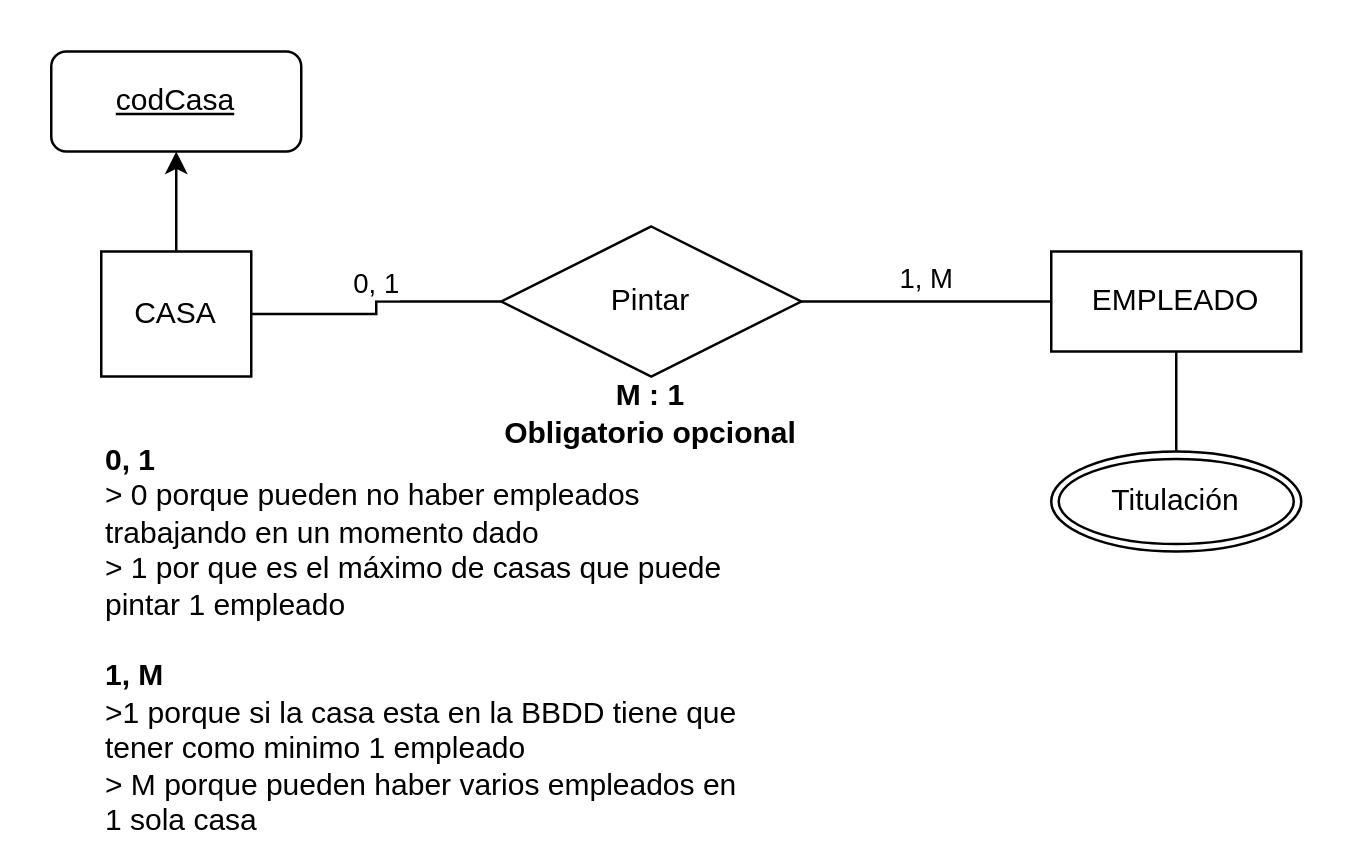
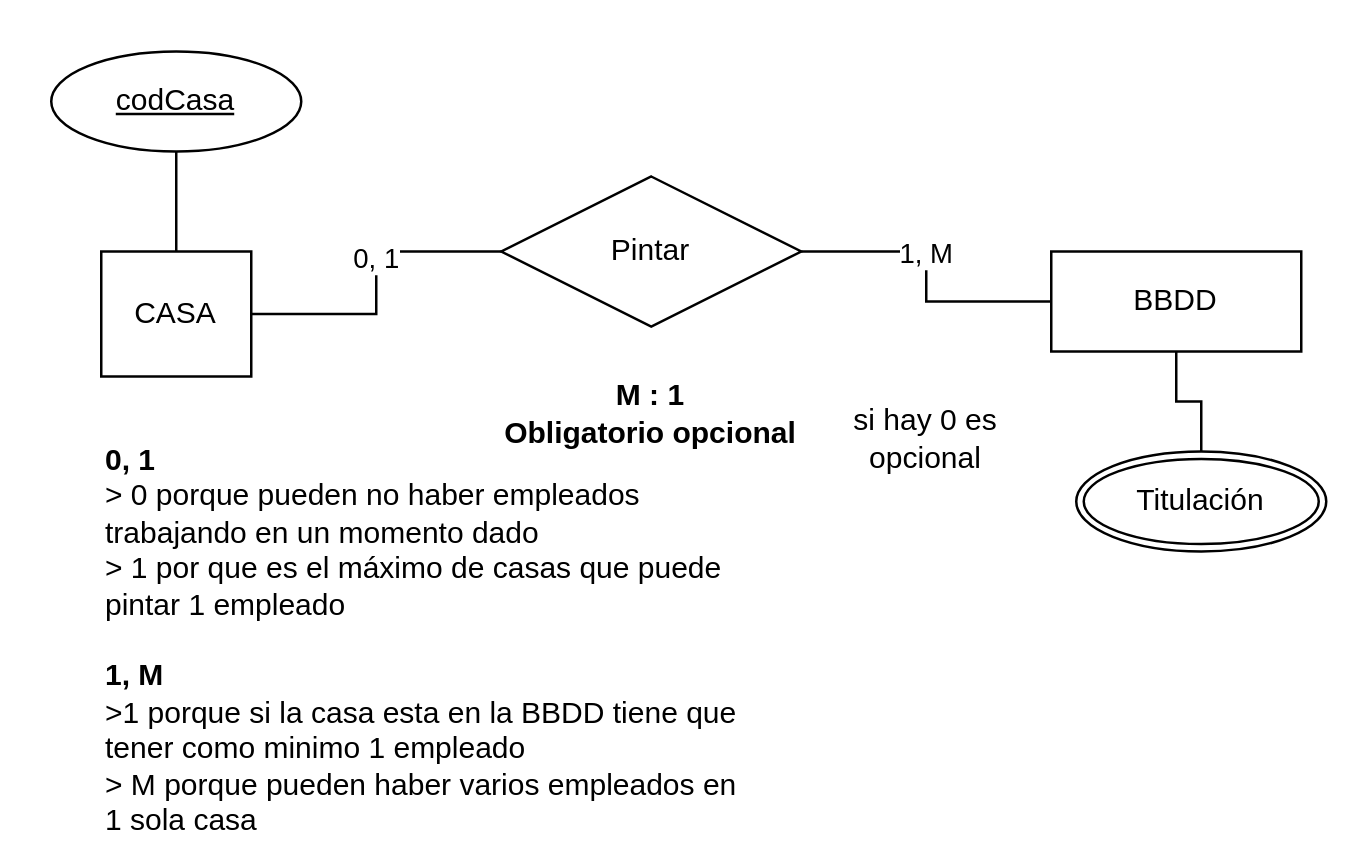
node "codCasa": shape rounded rectangle -> ellipse
edge "CASA" -> "codCasa": arrowhead classic -> none
node "Pintar": moved (651, 301) -> (651, 251)
node "EMPLEADO": label "EMPLEADO" -> "BBDD"
node "si hay 0 es opcional": added
node "Titulación": moved (1176, 501) -> (1201, 501)
